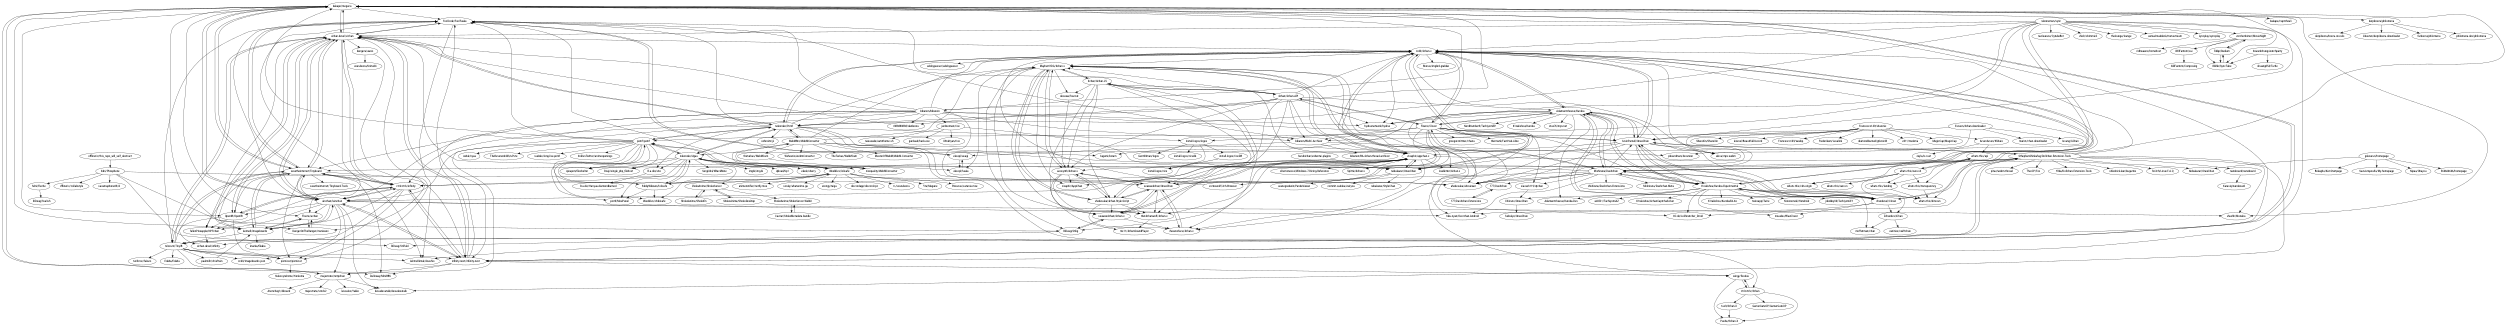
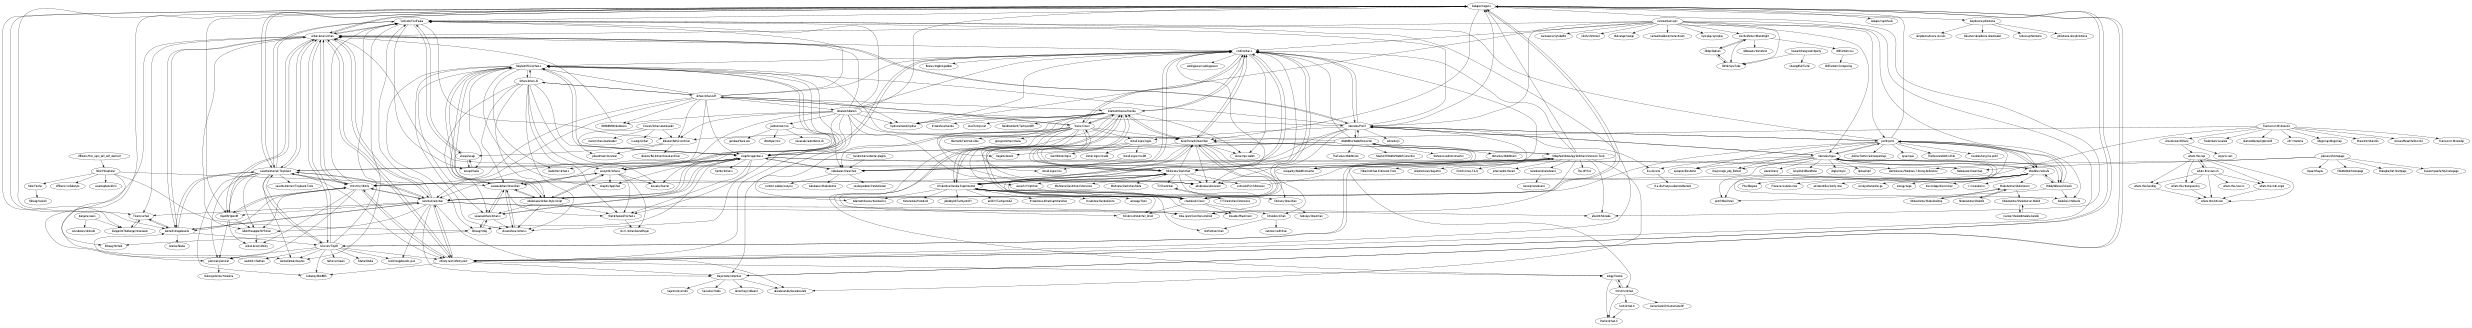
edge "vichan-devel/vichan" -> "dangeru/awoo": removed
edge "desuwa/fourcat" -> "aeosynth/4chan-x": reversed
node "ewhal/nyaa": label "ewhal/nyaa" -> "nyaa/nyaa"
edge "gokoururi/homepage" -> "xDemonessx/Windows-7-Ricing-Reference": added
node "nebukazar/StyleChan": label "nebukazar/StyleChan" -> "nebukazar/ShokoAnime"
